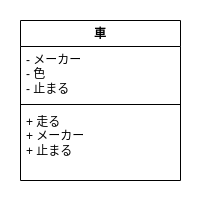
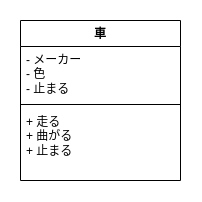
node "+ 走る + メーカー + 止まる": label "+ 走る + メーカー + 止まる" -> "+ 走る + 曲がる + 止まる"
